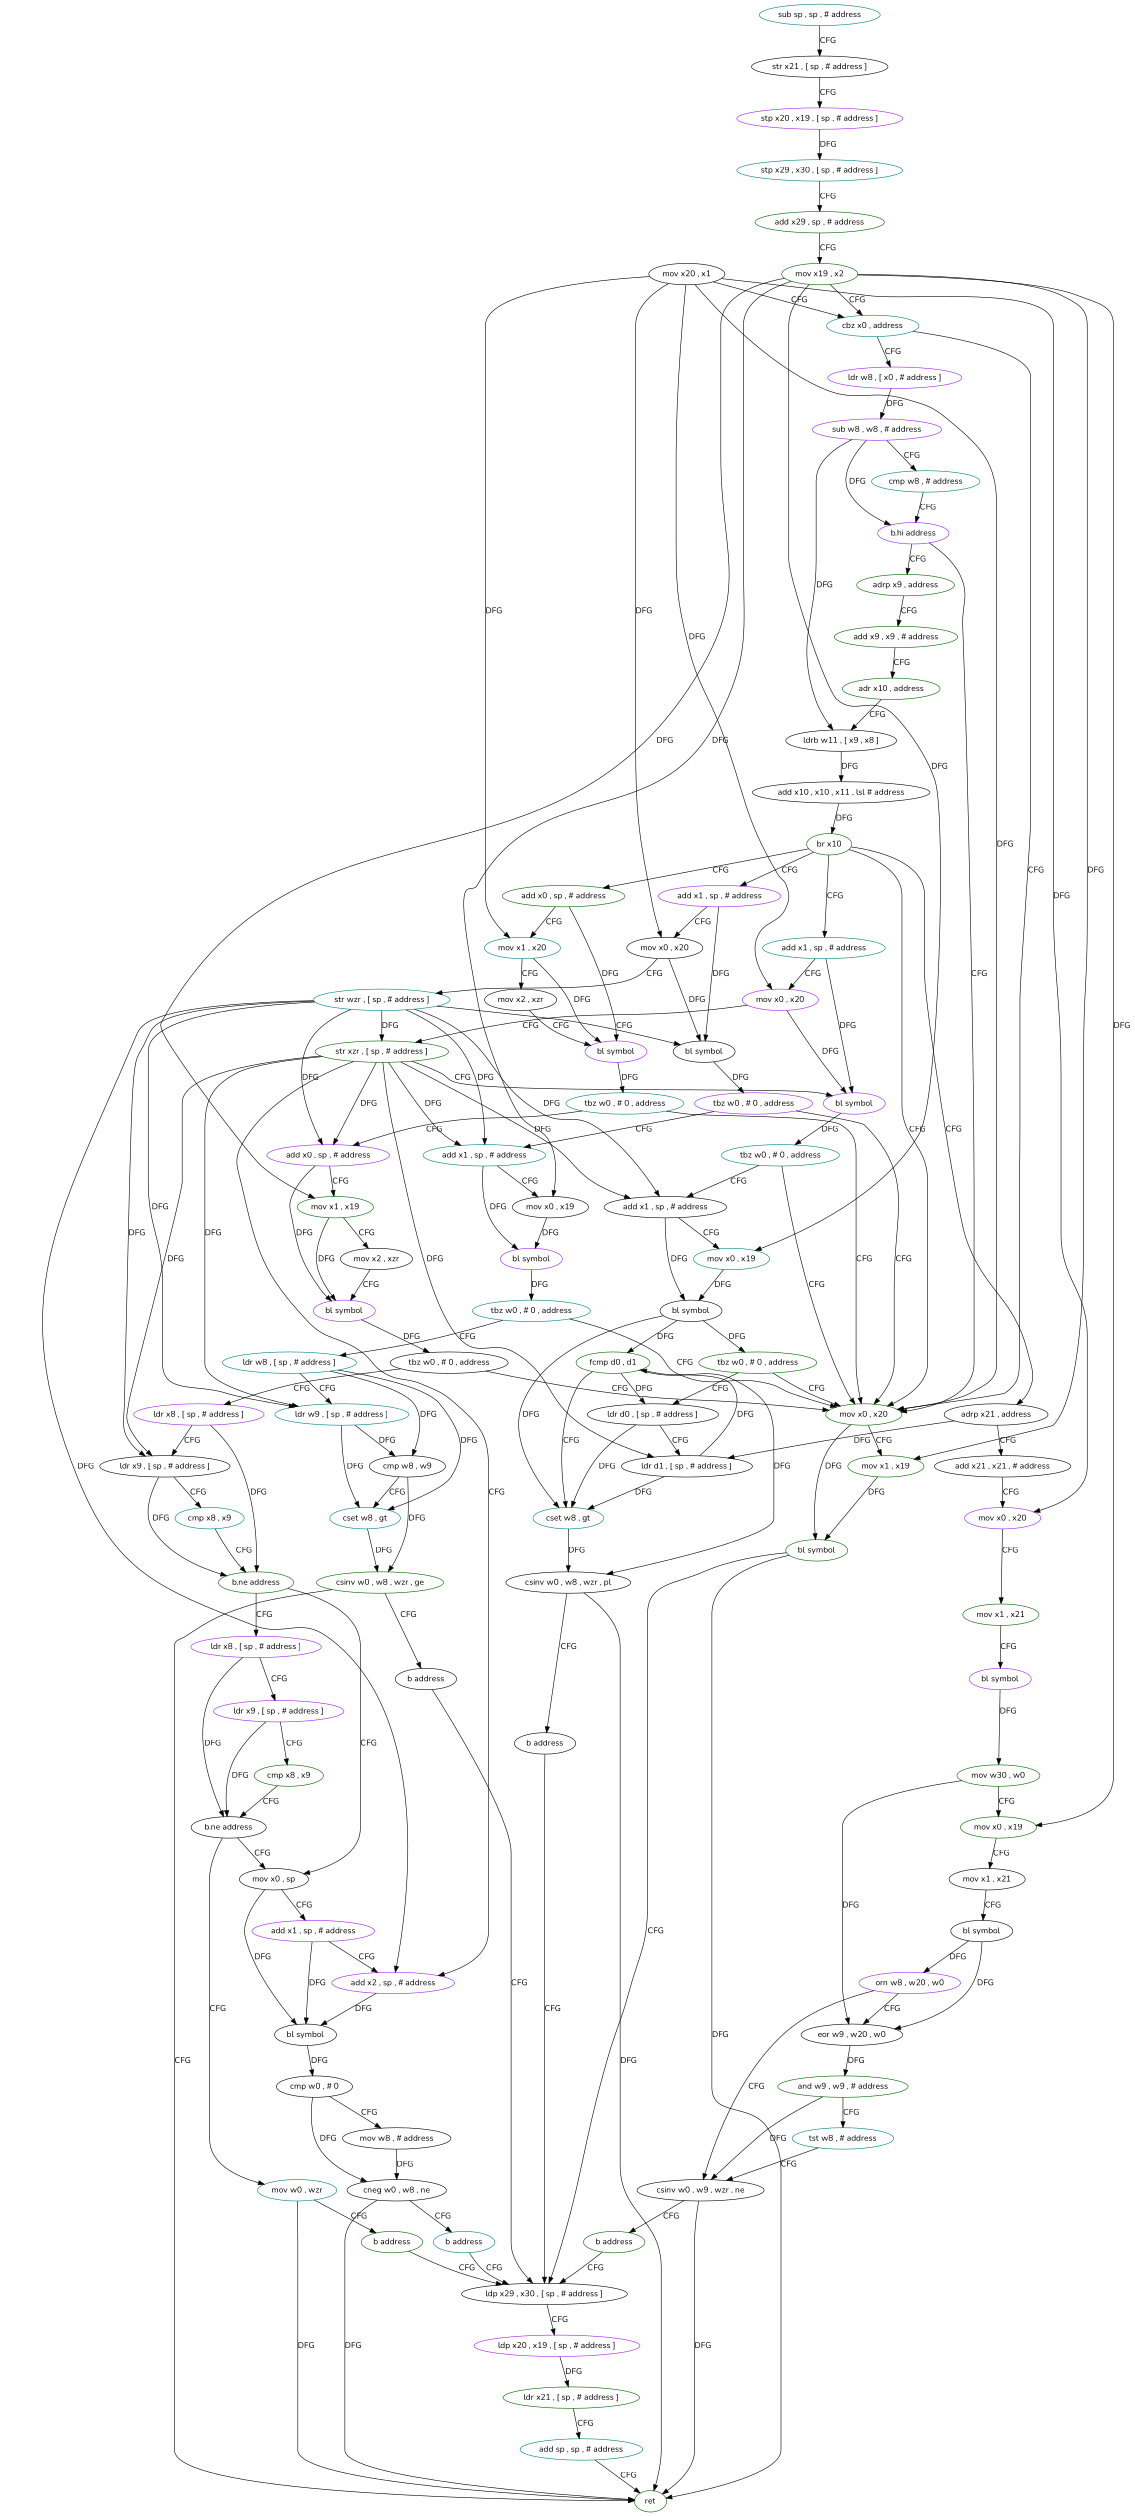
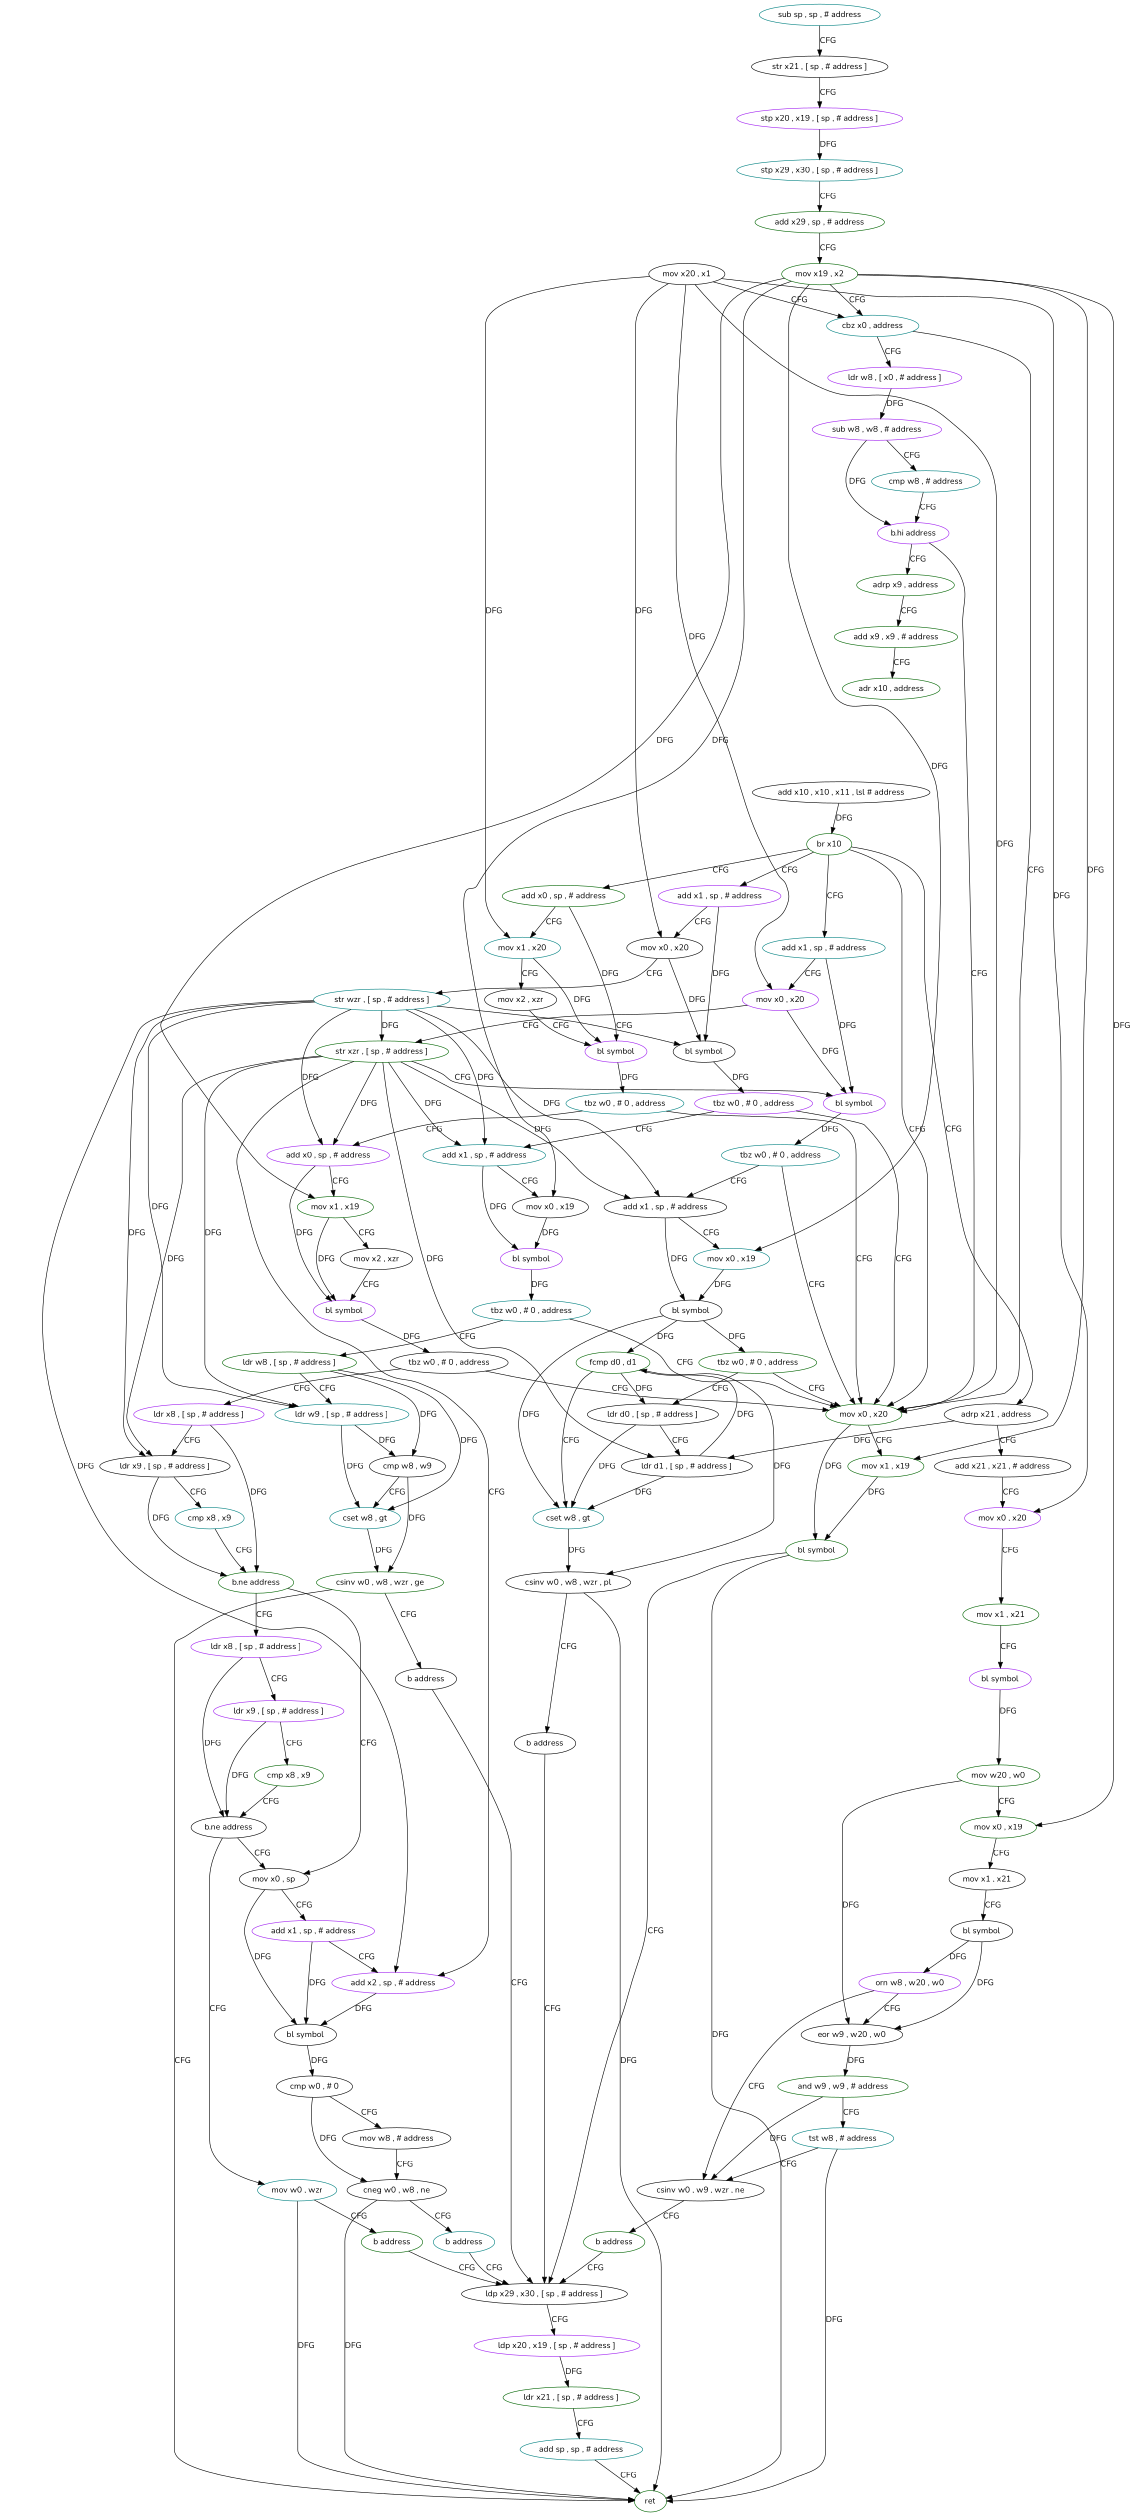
node "ldrb w11 , [ x9 , x8 ]": removed
node "ldr w8 , [ sp , # address ]": color teal -> darkgreen
node "mov w30 , w0": label "mov w30 , w0" -> "mov w20 , w0"
edge "mov w8 , # address" -> "cneg w0 , w8 , ne": label "DFG" -> "CFG"
edge "csinv w0 , w9 , wzr , ne" -> "ret": now "tst w8 , # address" -> "ret"
